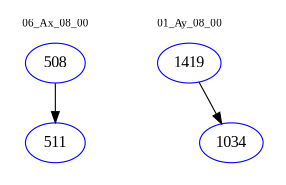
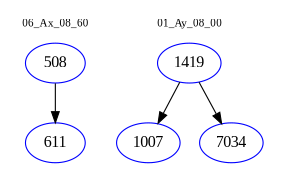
cluster "06_Ax_08_00": label "06_Ax_08_00" -> "06_Ax_08_60"
node "511": label "511" -> "611"
node "1007": added
node "1034": label "1034" -> "7034"
